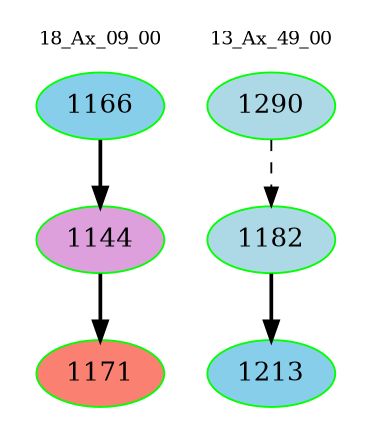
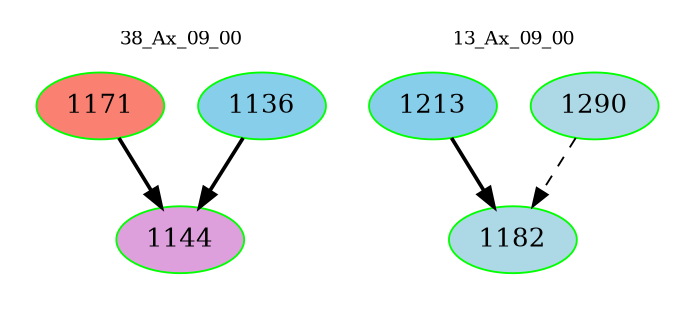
cluster "18_Ax_09_00": label "18_Ax_09_00" -> "38_Ax_09_00"
cluster "13_Ax_49_00": label "13_Ax_49_00" -> "13_Ax_09_00"
node "1166": label "1166" -> "1136"
edge "1144" -> "1171": reversed
edge "1182" -> "1213": reversed
